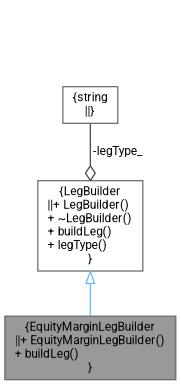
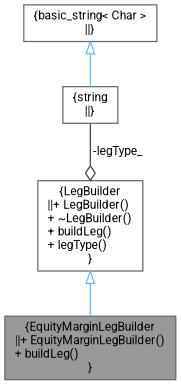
node "{basic_string< Char > ||}": added
